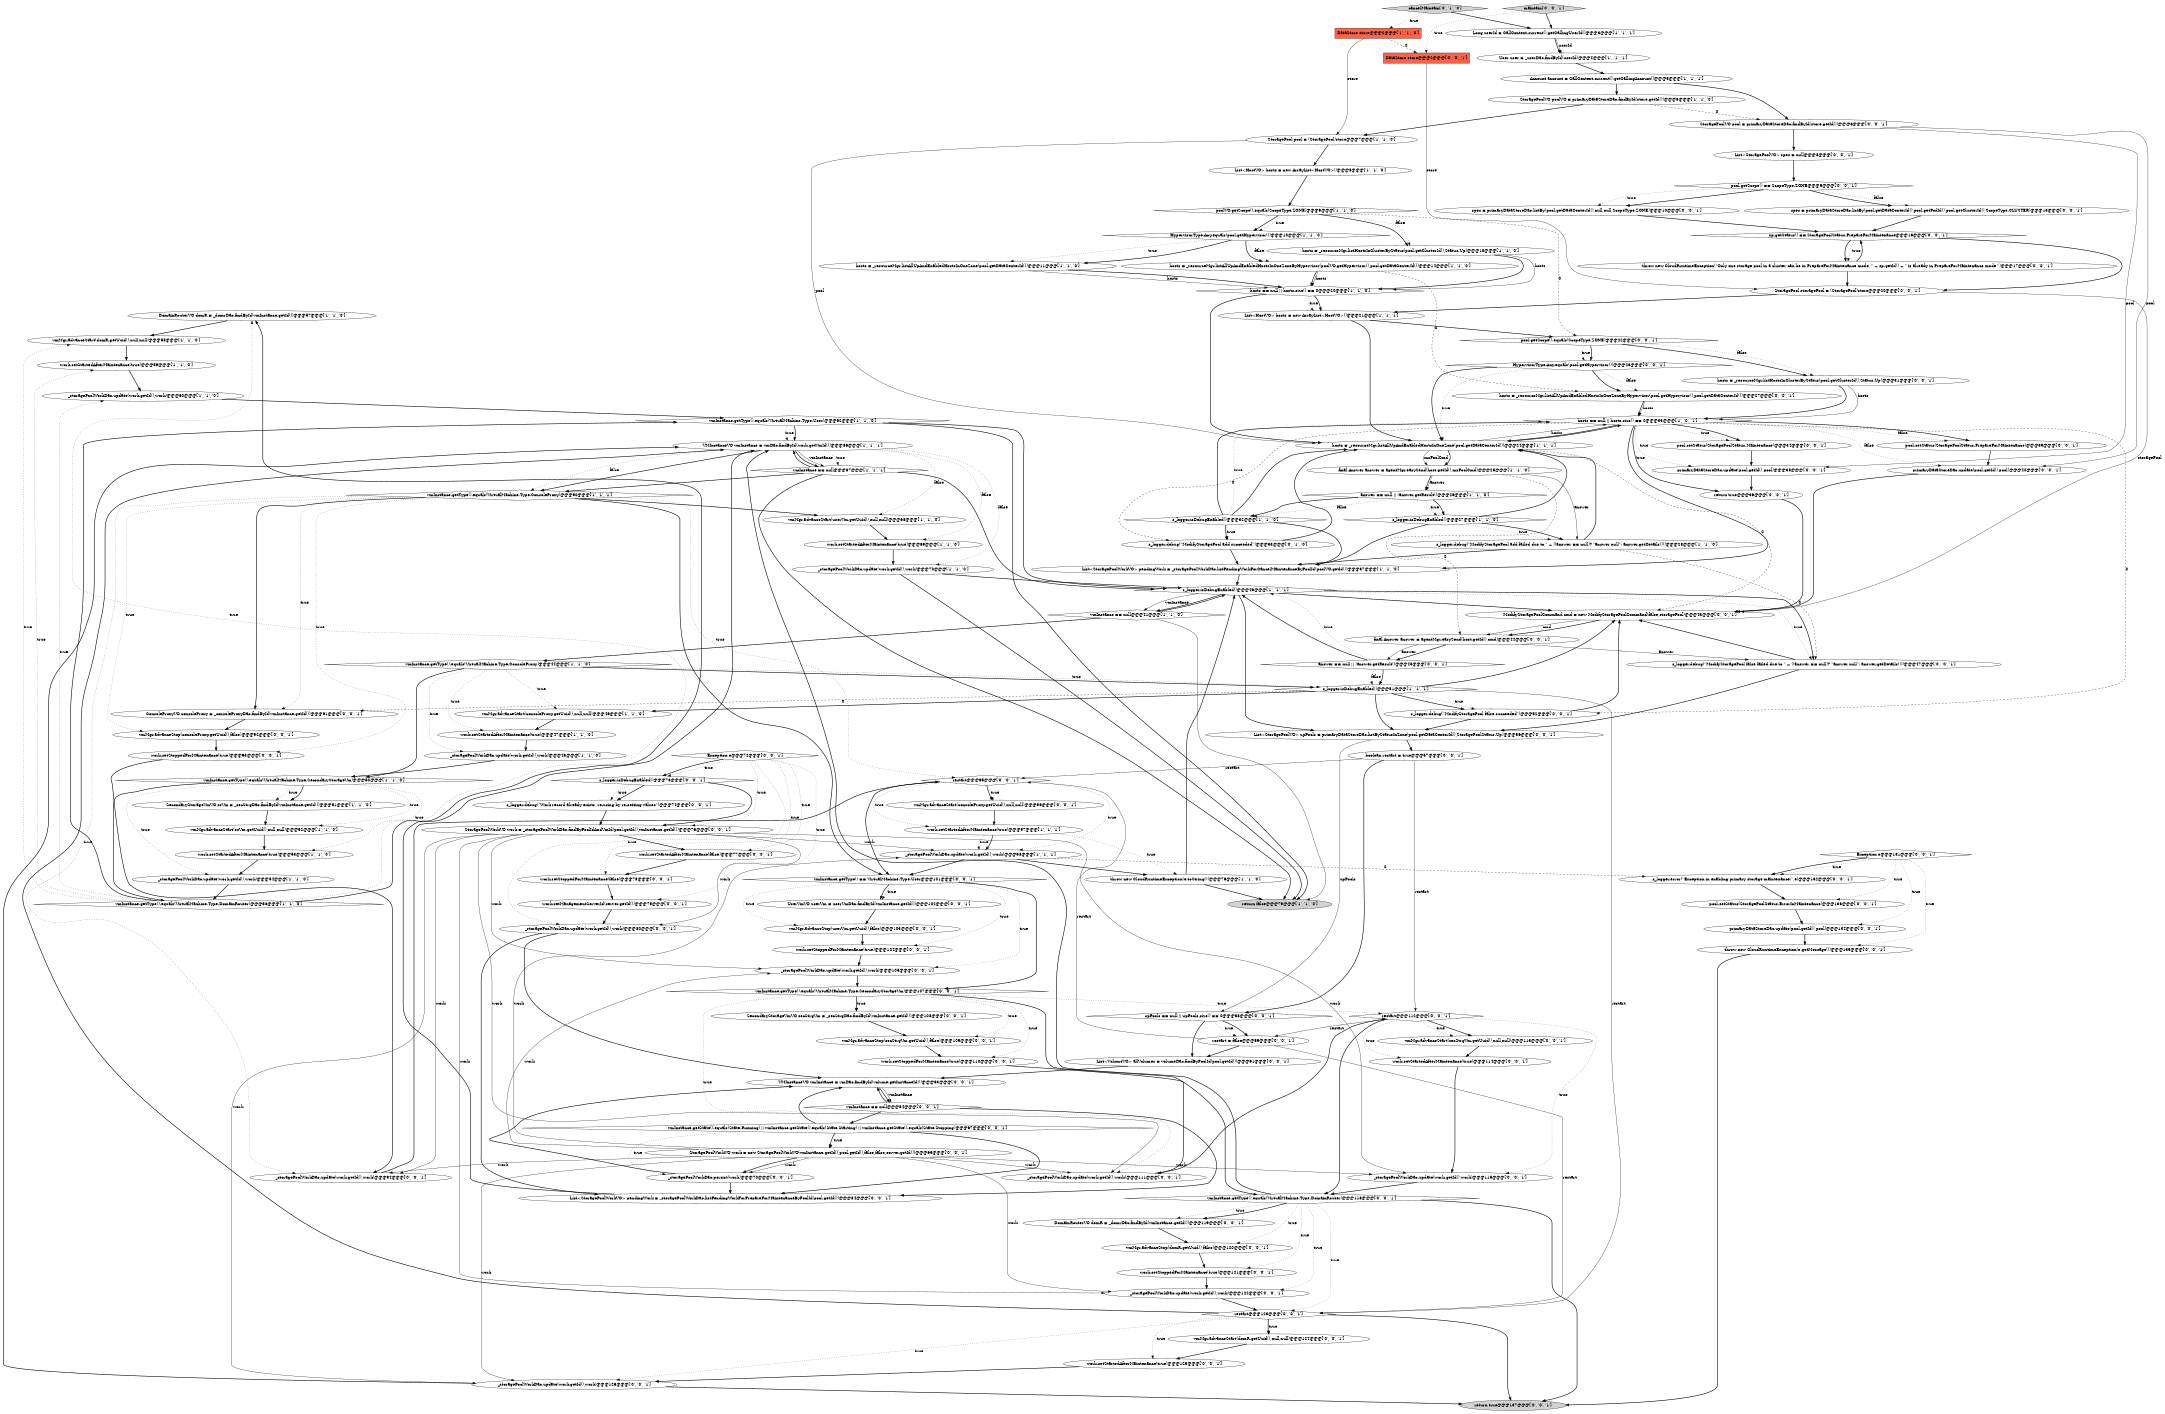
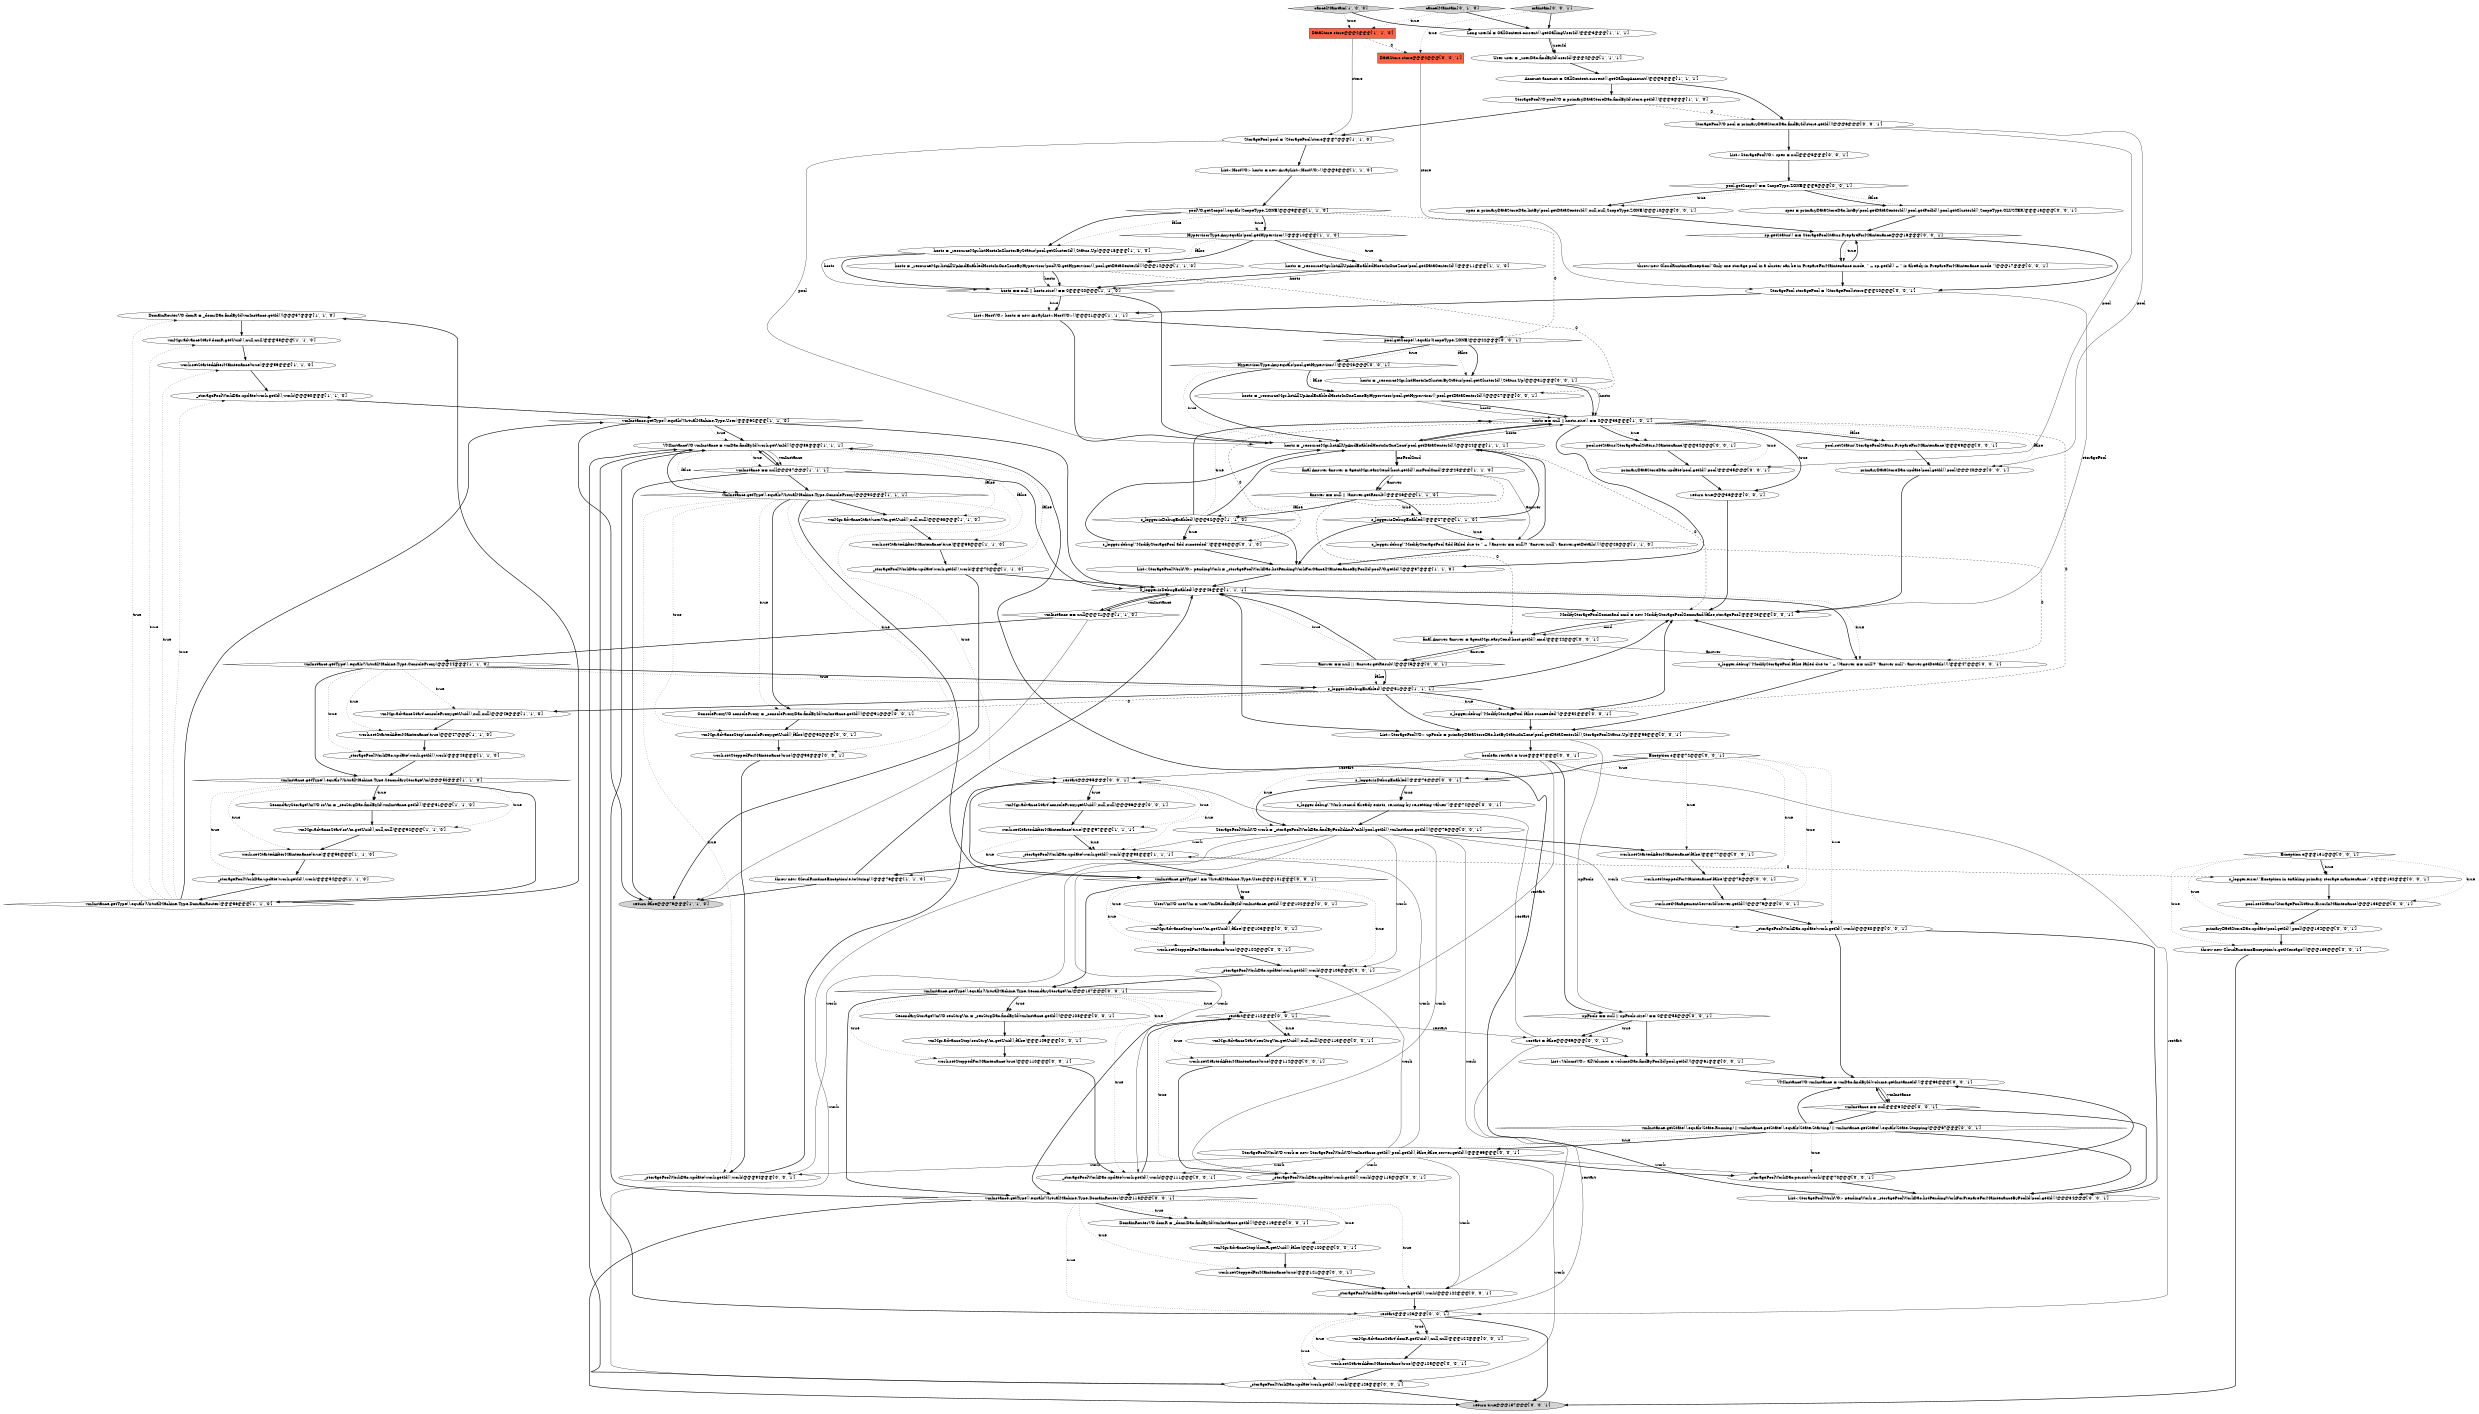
node "cancelMaintain['1', '0', '0']": added
edge "s_logger.isDebugEnabled()@@@51@@@['1', '1', '1']" -> "restart@@@123@@@['0', '0', '1']": now "boolean restart = true@@@57@@@['0', '0', '1']" -> "restart@@@123@@@['0', '0', '1']"
